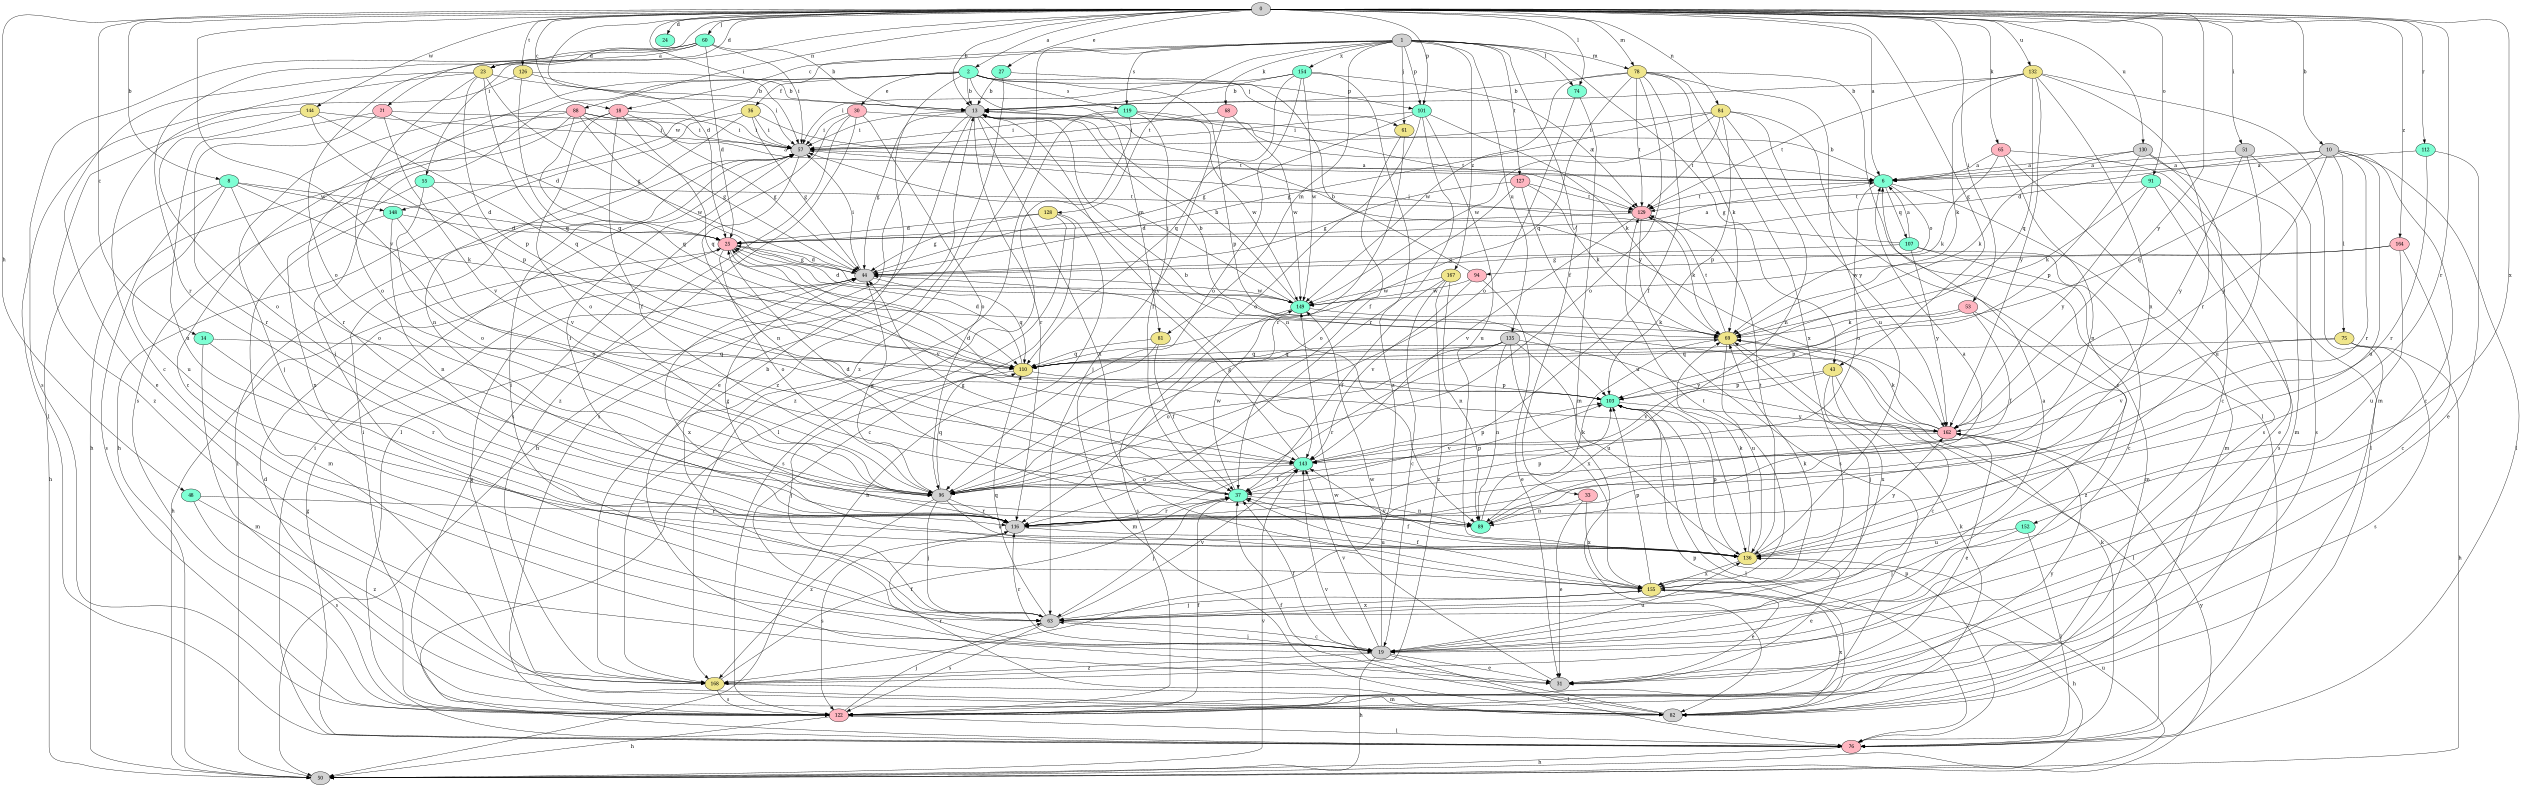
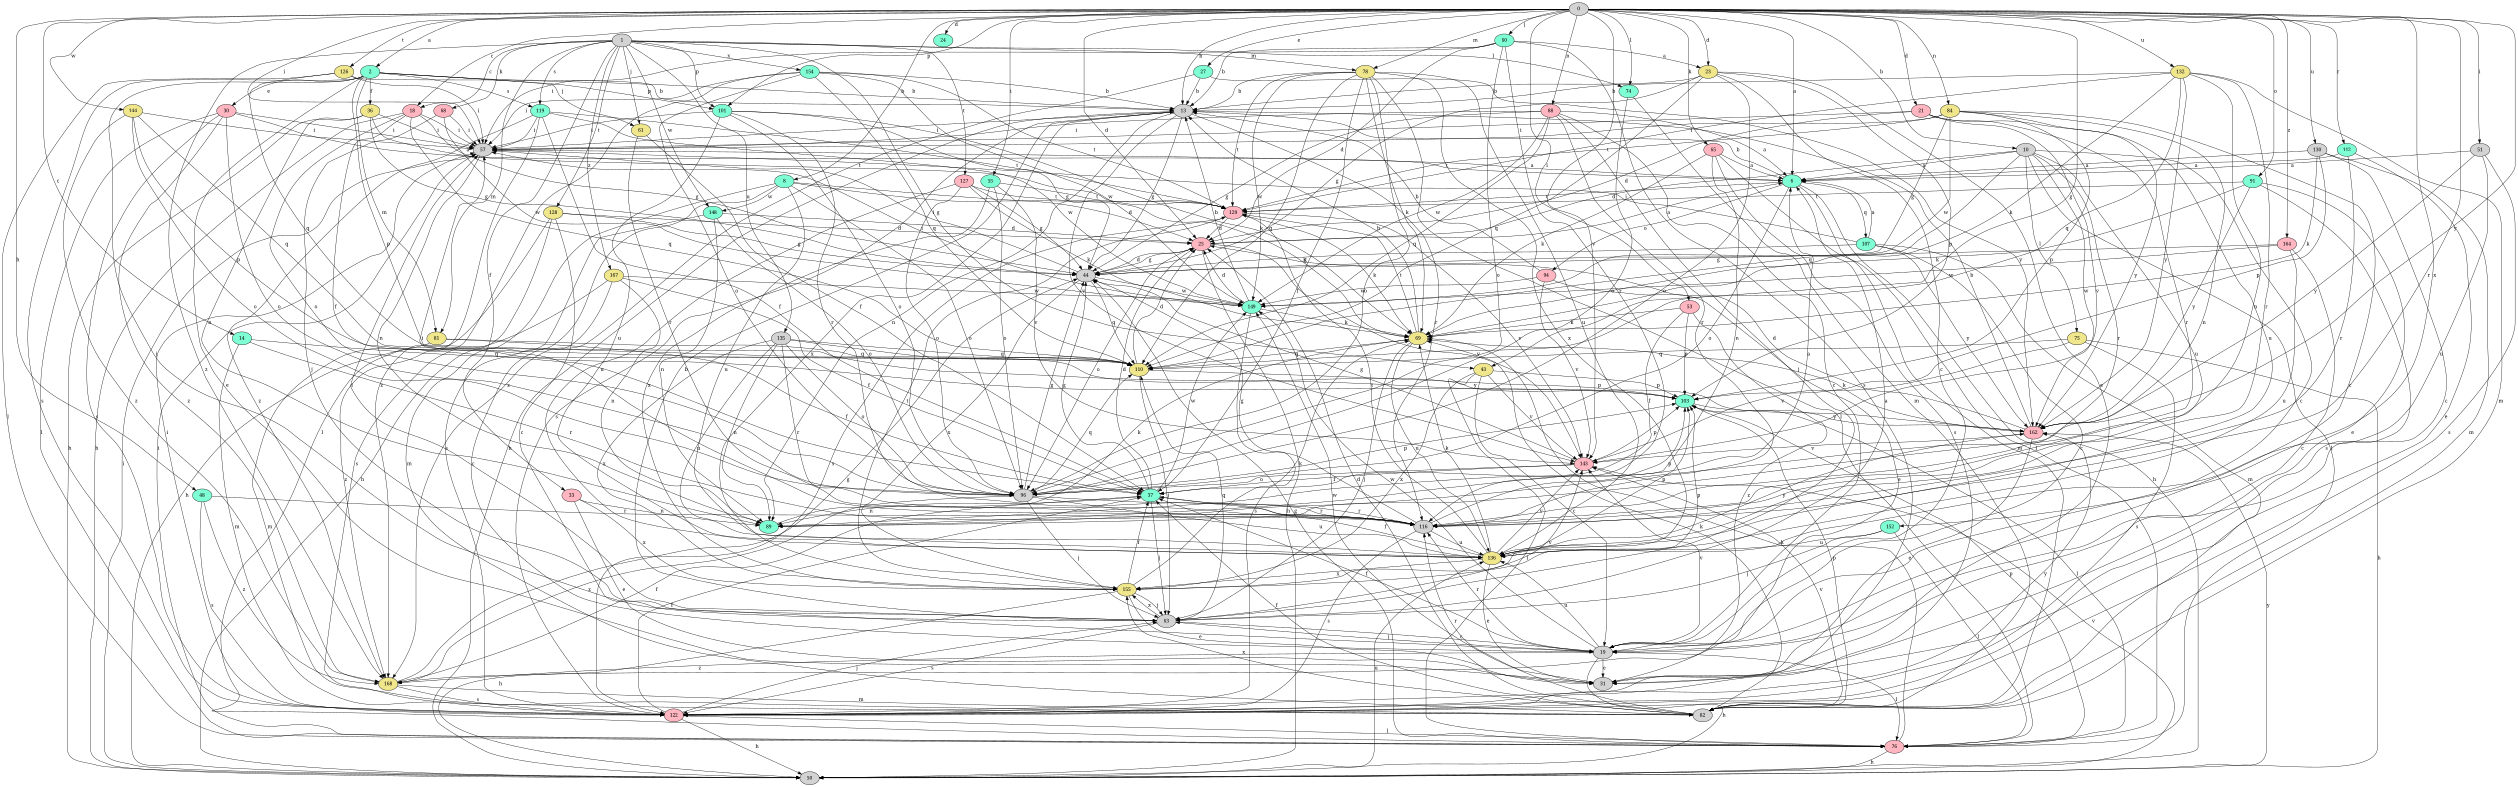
edge "10" -> "162": label "y" -> "w"
node "143": fillcolor aquamarine -> lightpink
edge "6" -> "50": added, label "h"
